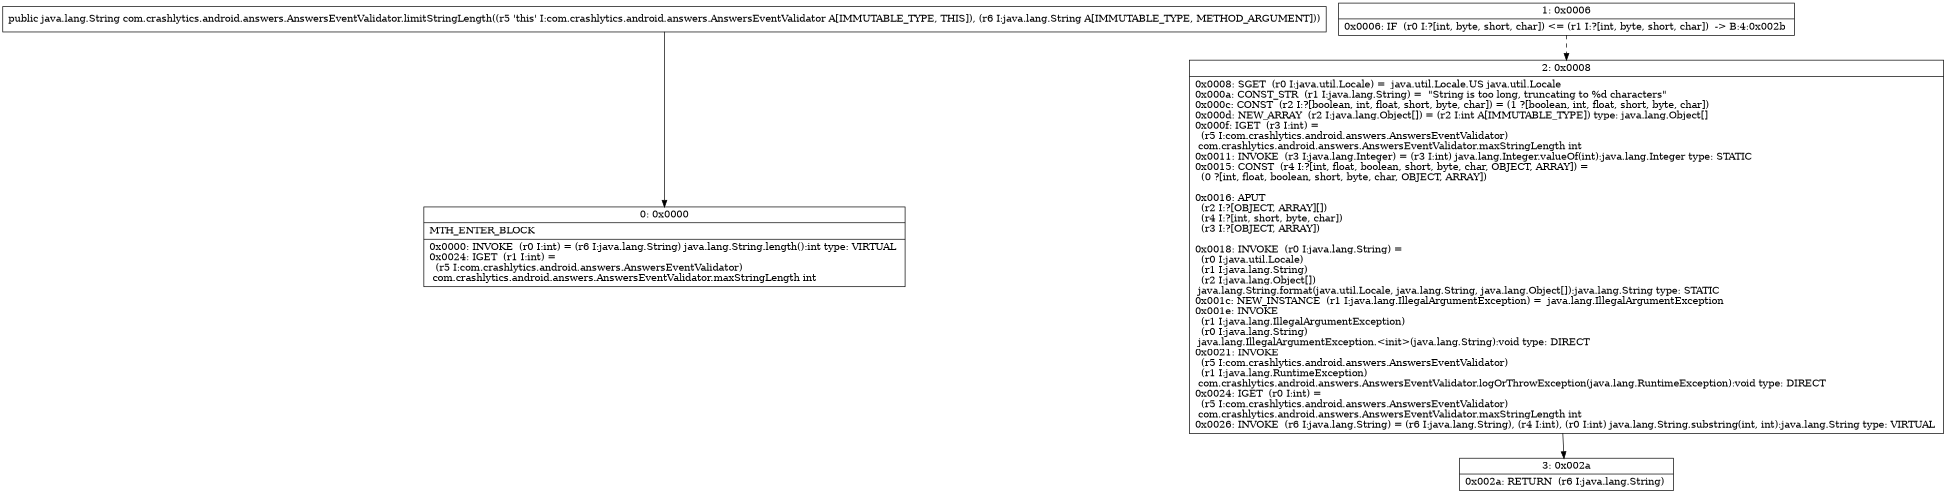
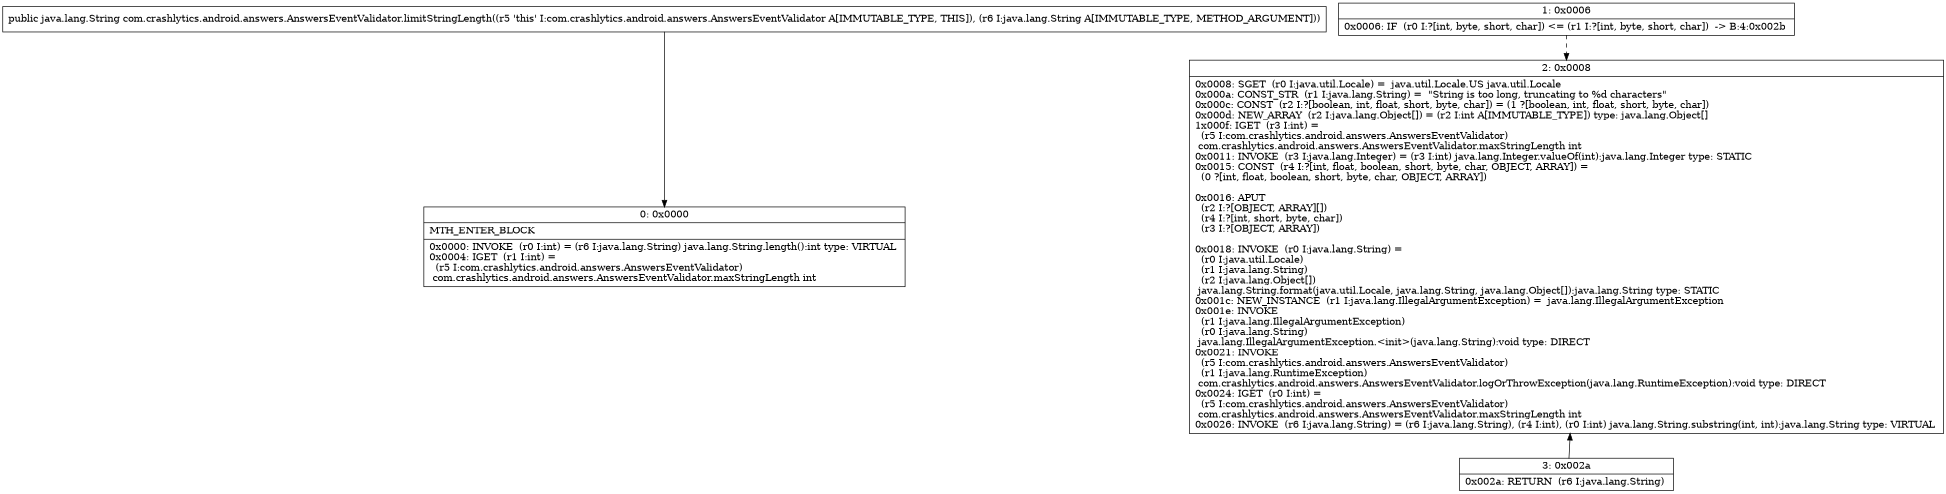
node "2: 0x0008": text "0x000f: IGET  (r3 I:int) =" -> "1x000f: IGET  (r3 I:int) ="
node "0: 0x0000": text "0x0024: IGET  (r1 I:int) =" -> "0x0004: IGET  (r1 I:int) ="
edge "2: 0x0008" -> "3: 0x002a": reversed
